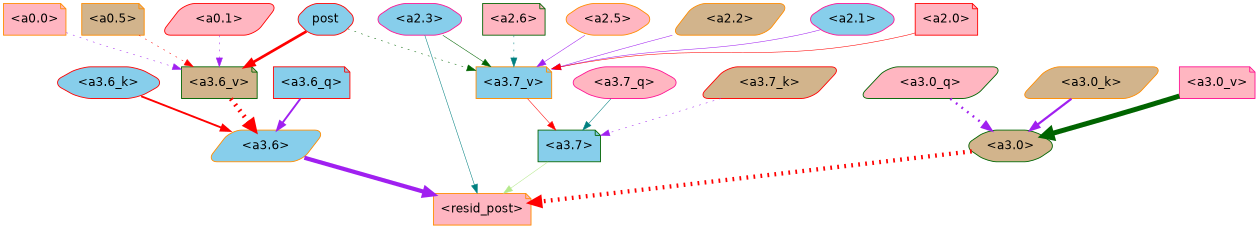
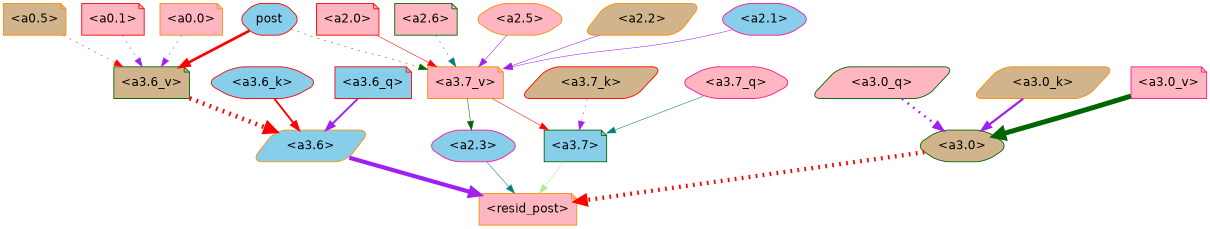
node "<a0.1>": shape parallelogram -> note
edge "<a2.3>" -> "<a3.7_v>": reversed
node "<a3.7_v>": fillcolor skyblue -> lightpink
